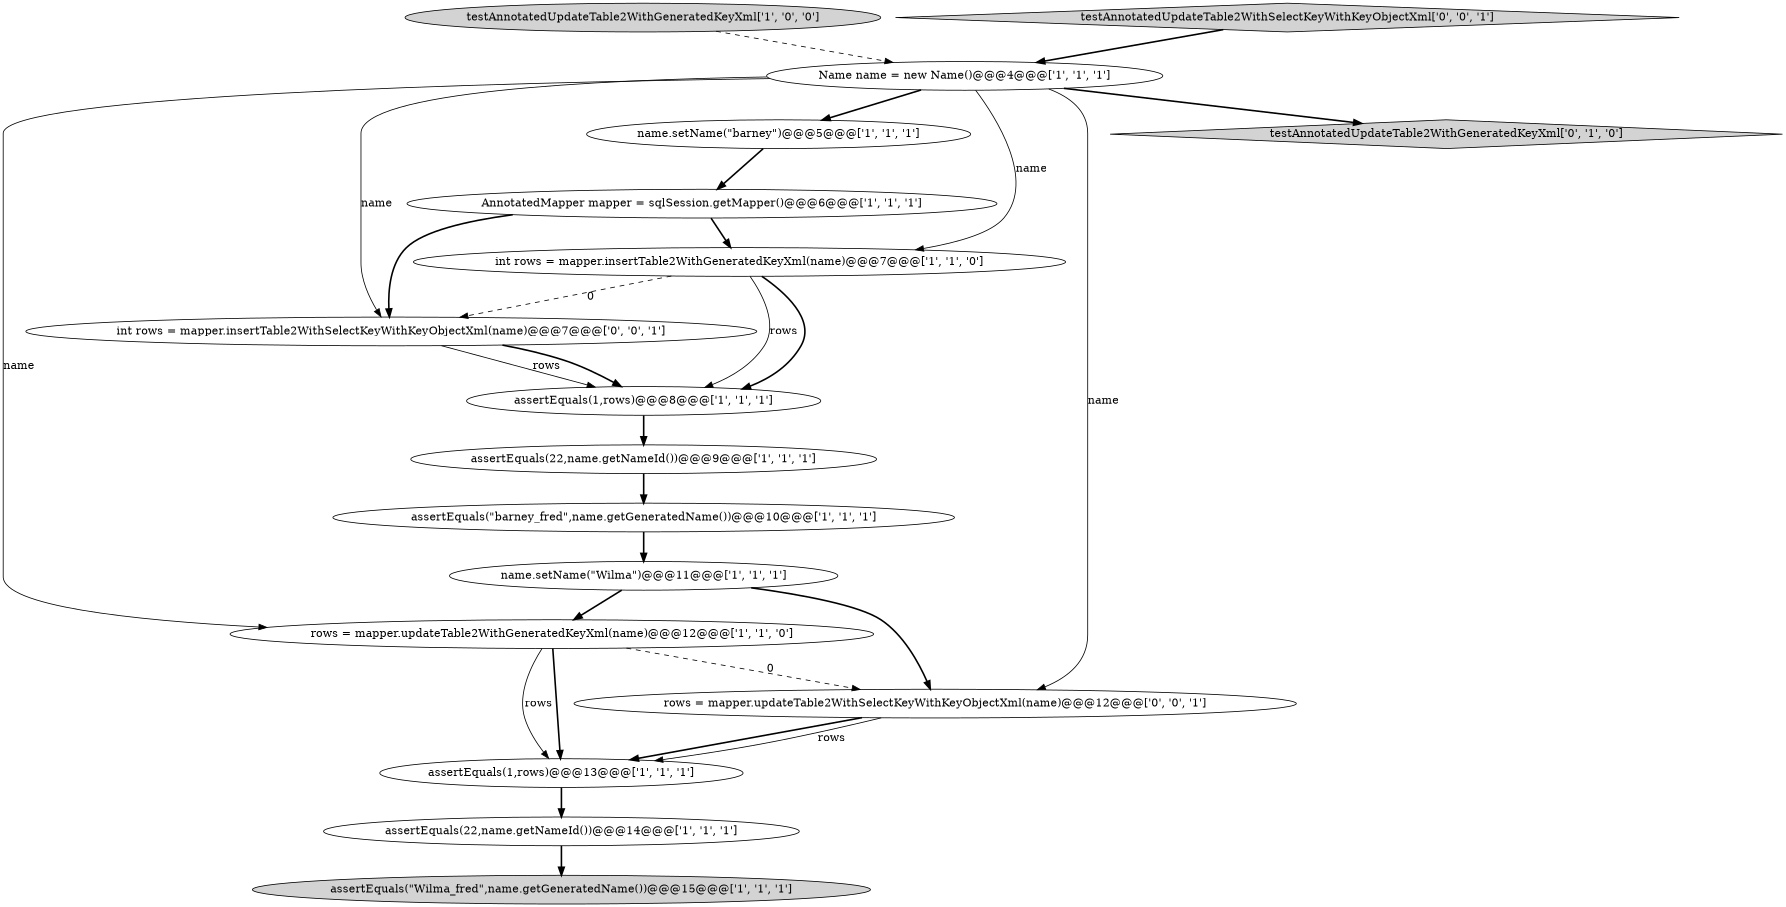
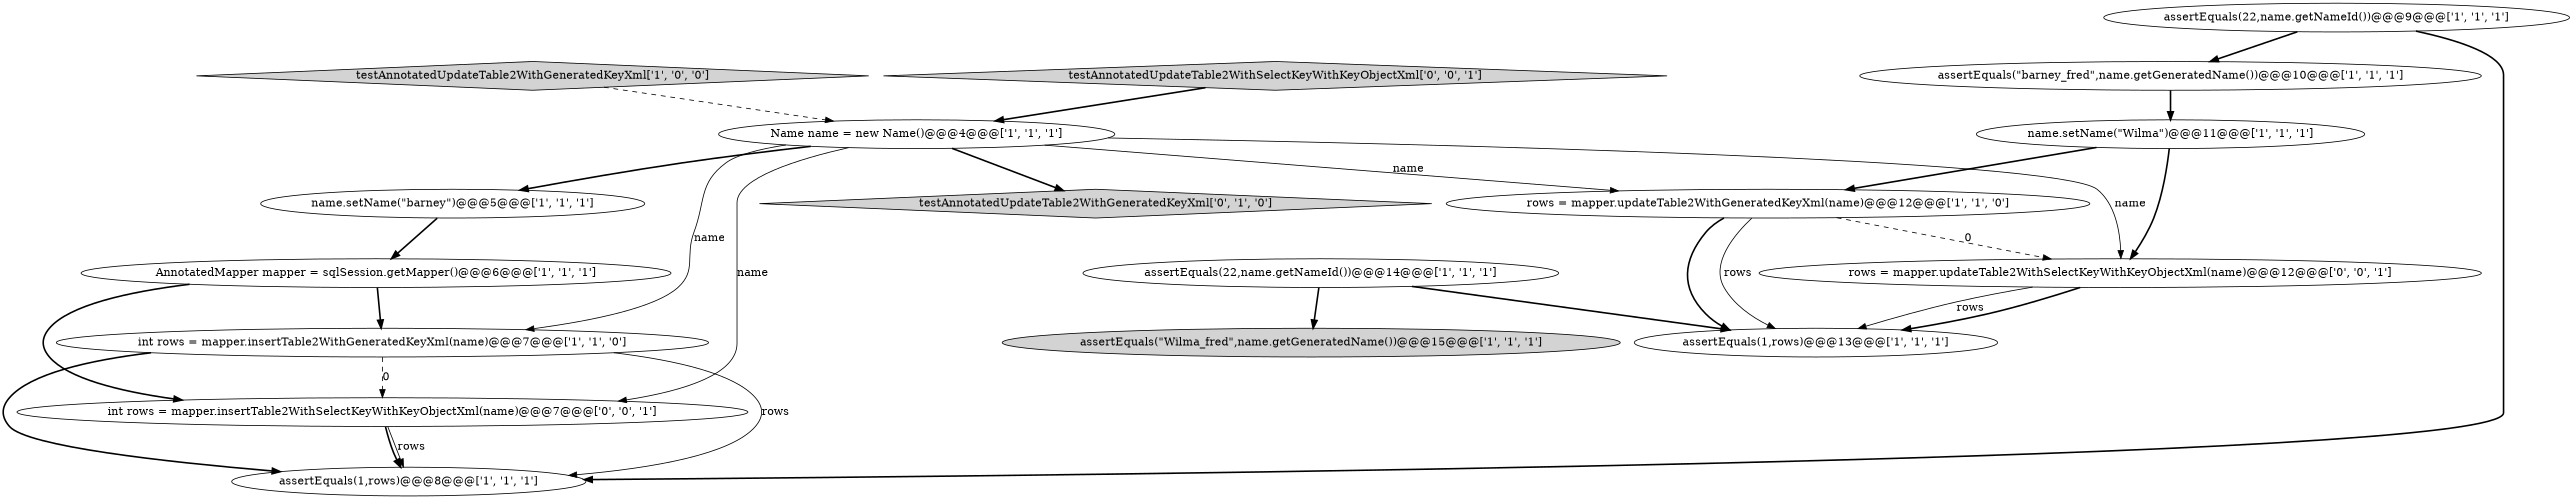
node "testAnnotatedUpdateTable2WithGeneratedKeyXml['1', '0', '0']": shape ellipse -> diamond
edge "assertEquals(1,rows)@@@8@@@['1', '1', '1']" -> "assertEquals(22,name.getNameId())@@@9@@@['1', '1', '1']": reversed
edge "assertEquals(1,rows)@@@13@@@['1', '1', '1']" -> "assertEquals(22,name.getNameId())@@@14@@@['1', '1', '1']": reversed
